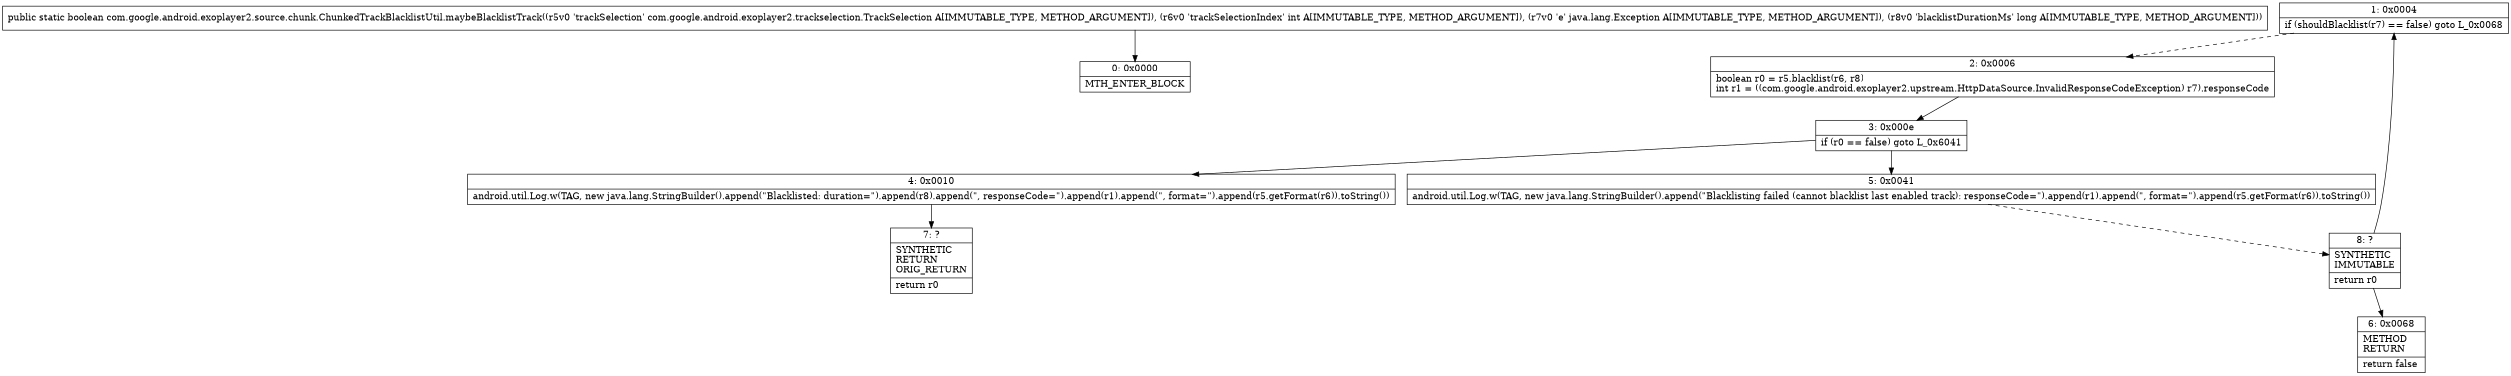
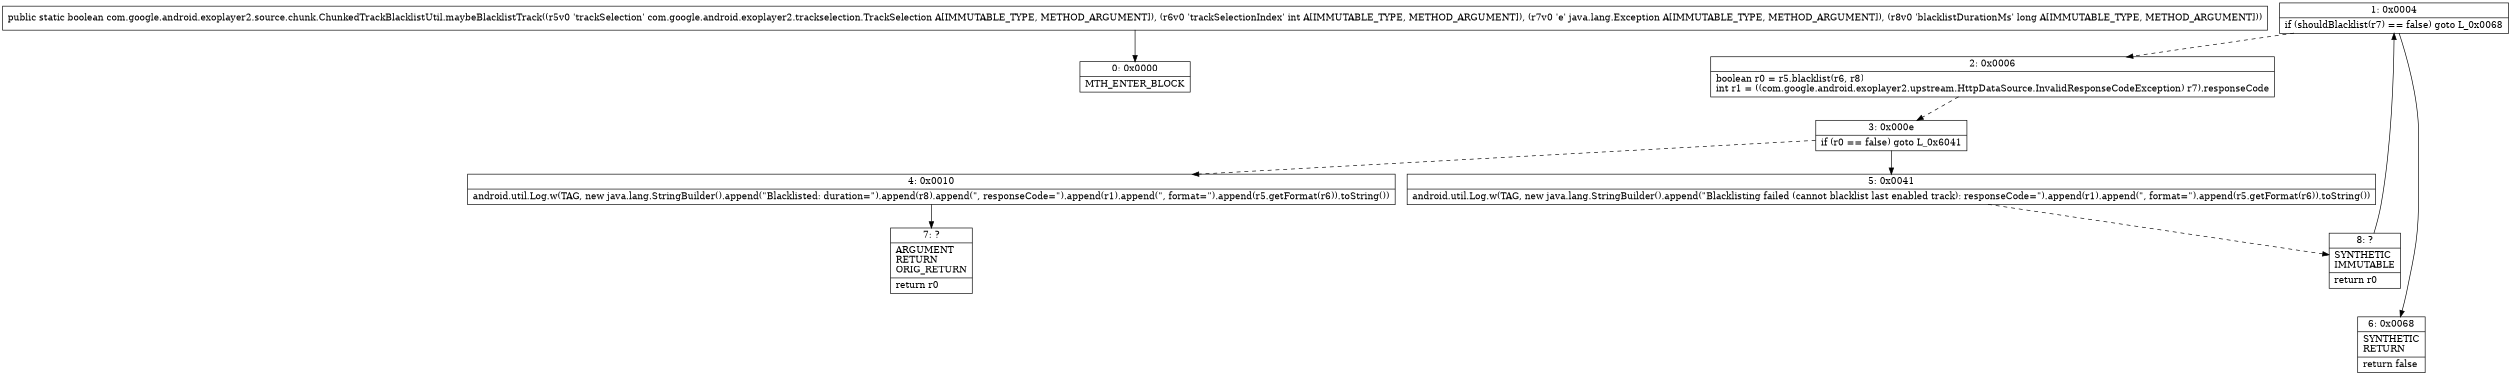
edge "2: 0x0006" -> "3: 0x000e": style solid -> dashed
edge "3: 0x000e" -> "4: 0x0010": style solid -> dashed
node "7: ?": text "SYNTHETIC" -> "ARGUMENT"
edge "8: ?" -> "6: 0x0068": now "1: 0x0004" -> "6: 0x0068"
node "6: 0x0068": text "METHOD" -> "SYNTHETIC"
